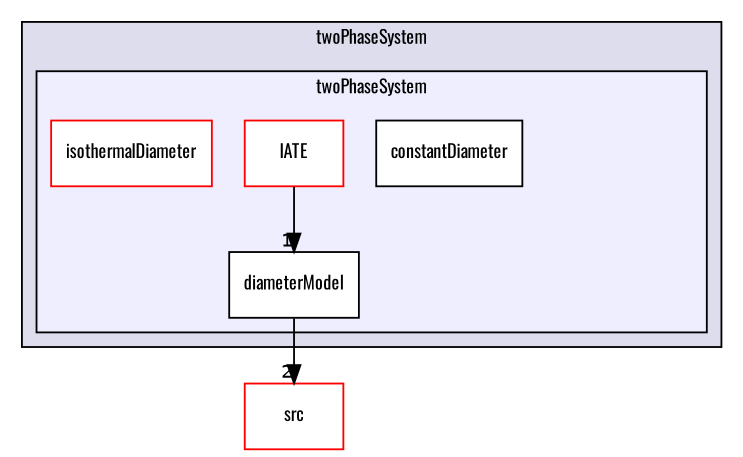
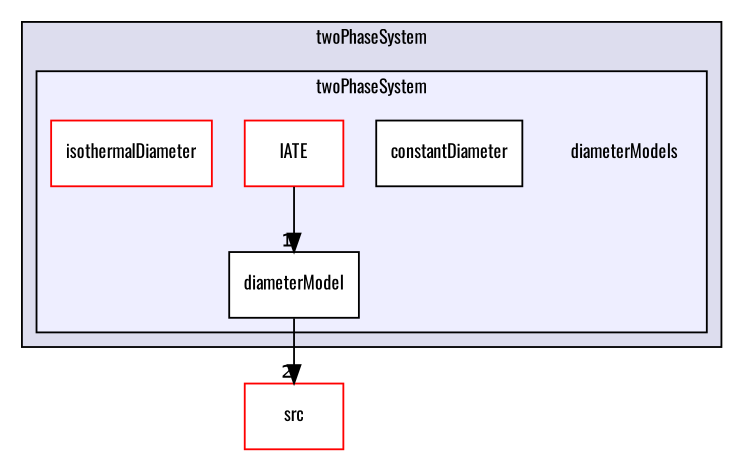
node "diameterModels": added
